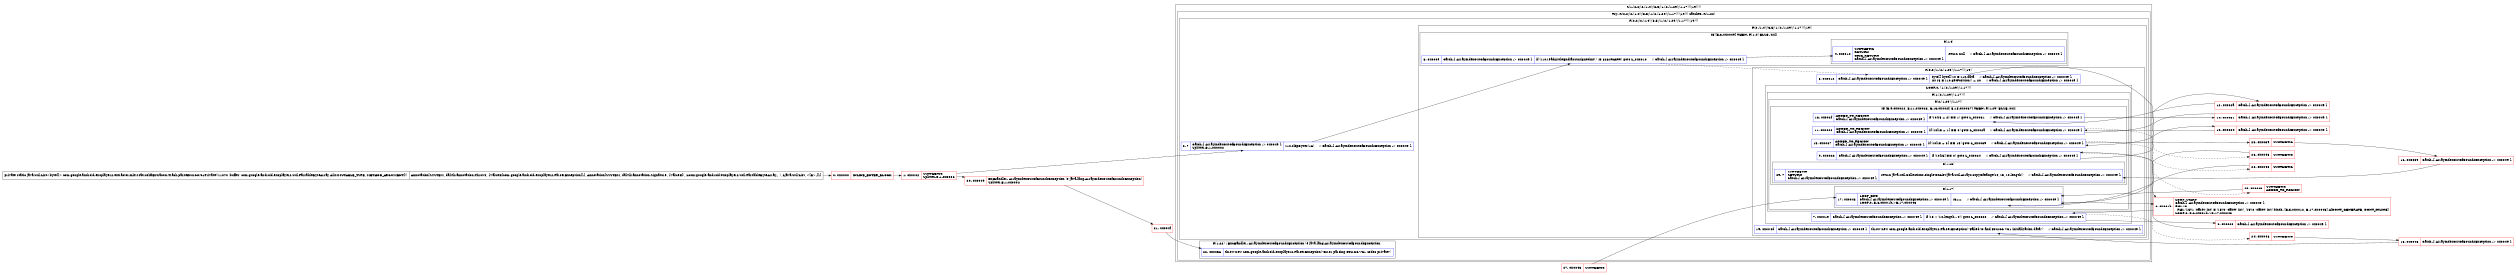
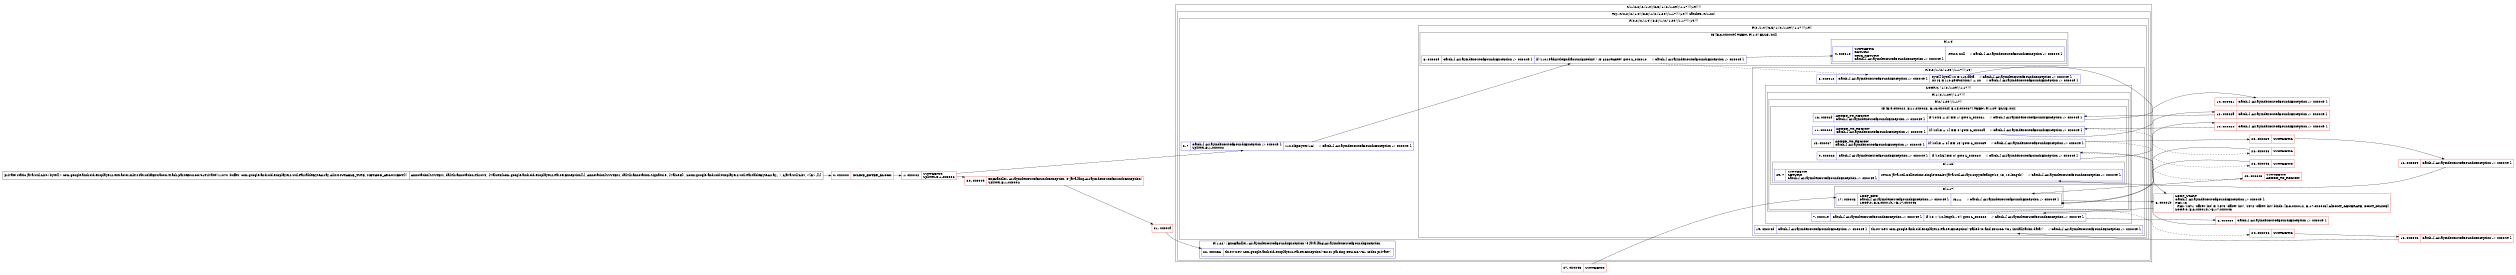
edge "14: 0x0031" -> "15: 0x0037": removed
